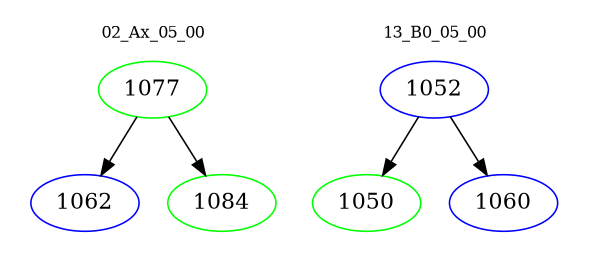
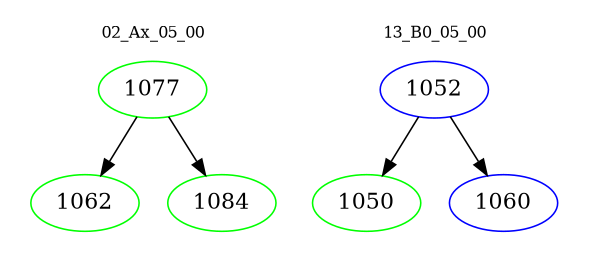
node "1062": color blue -> green
